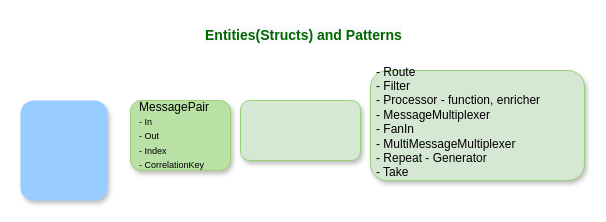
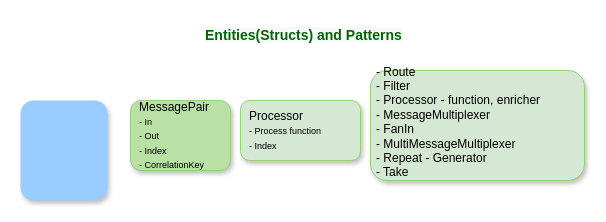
node "Processor - Process function - Index": added
